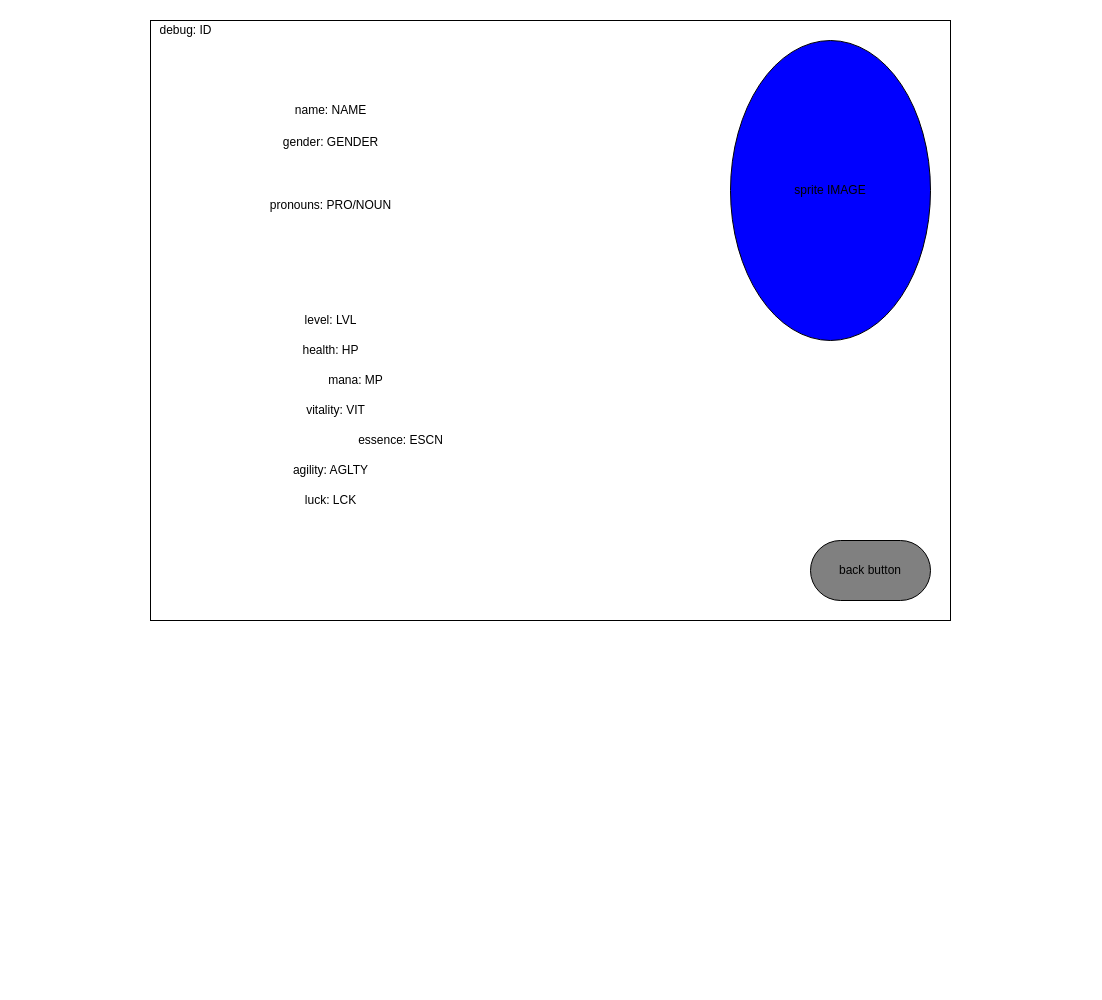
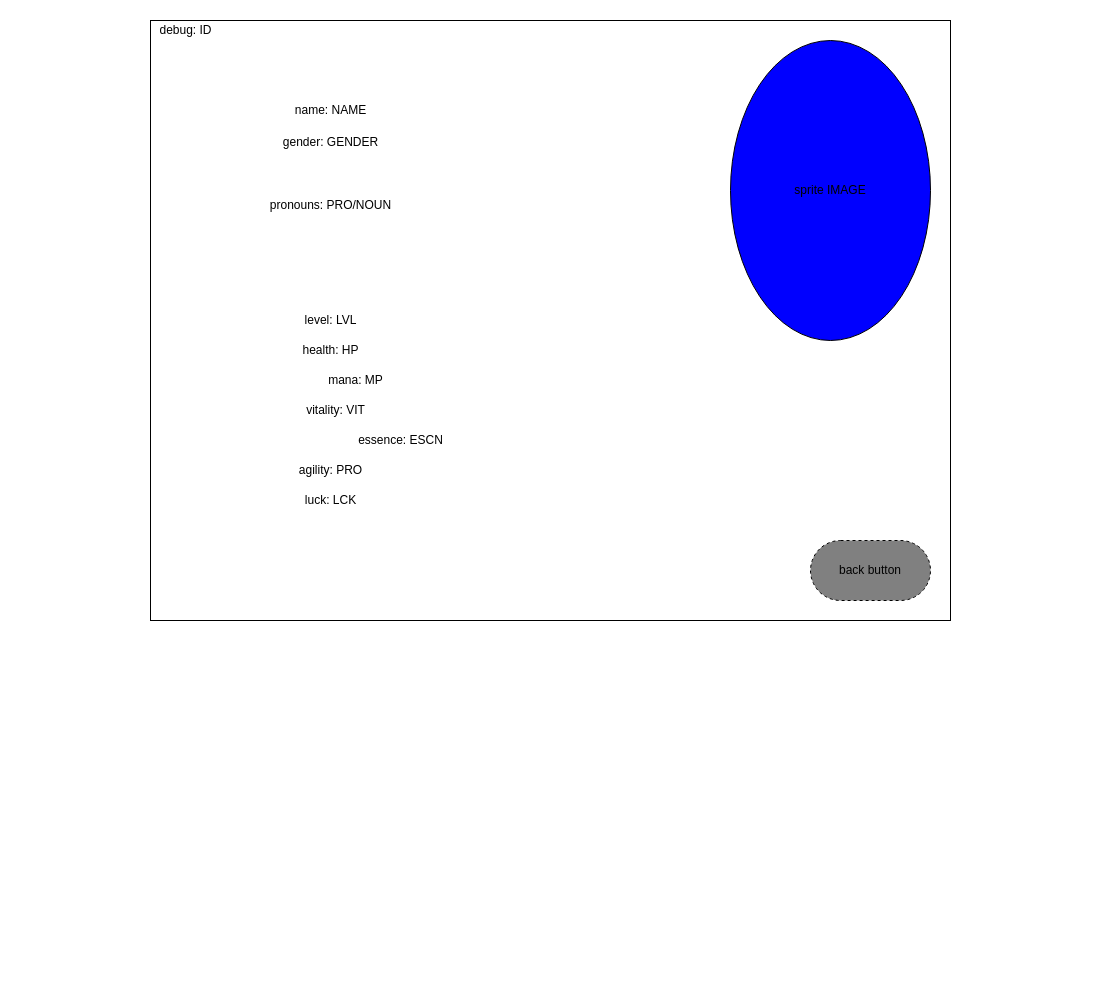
node "agility: AGLTY": label "agility: AGLTY" -> "agility: PRO"
node "back button": style solid -> dashed
